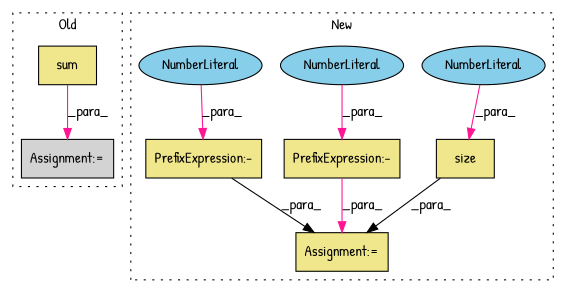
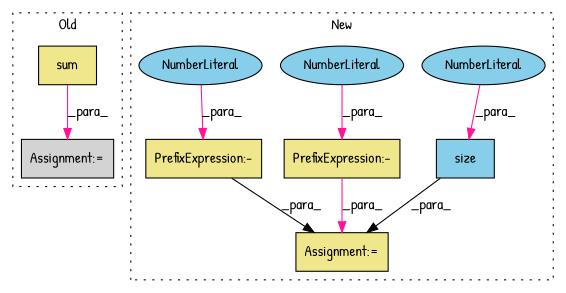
node "size": fillcolor khaki -> skyblue
